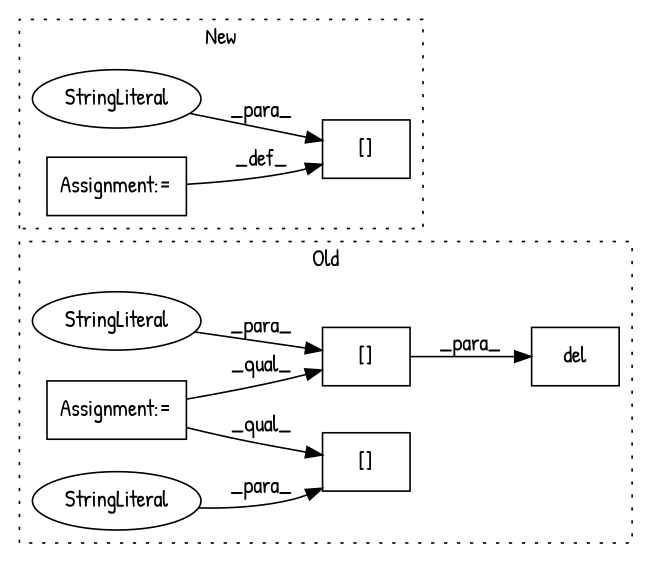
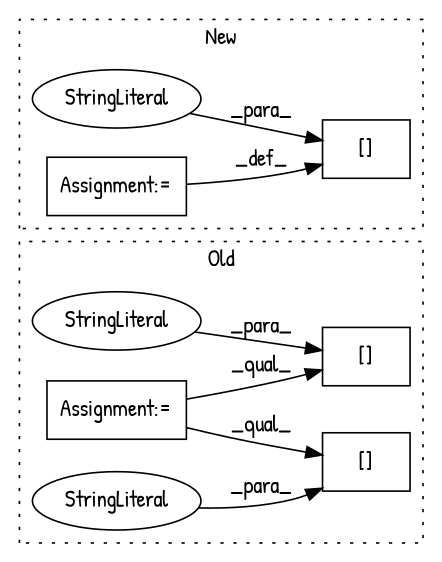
node "del": removed
